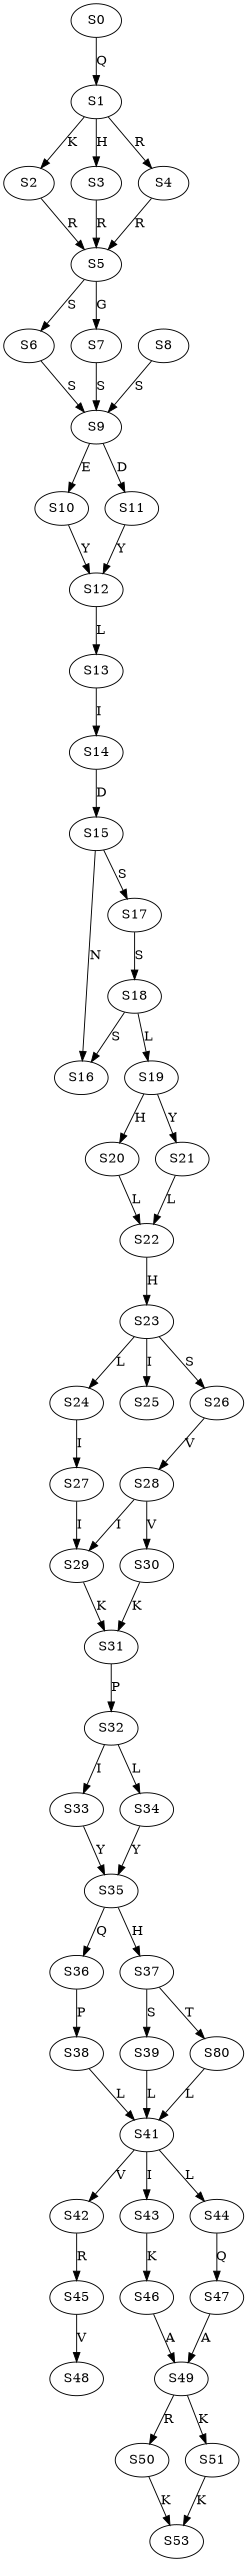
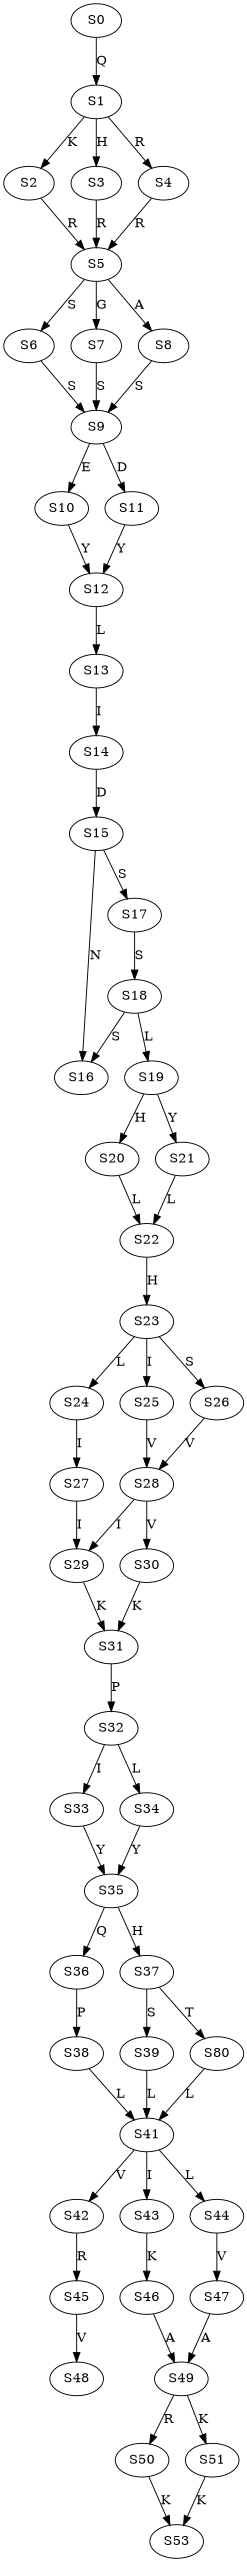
edge "S5" -> "S8": added, label "A"
edge "S25" -> "S28": added, label "V"
edge "S44" -> "S47": label "Q" -> "V"
